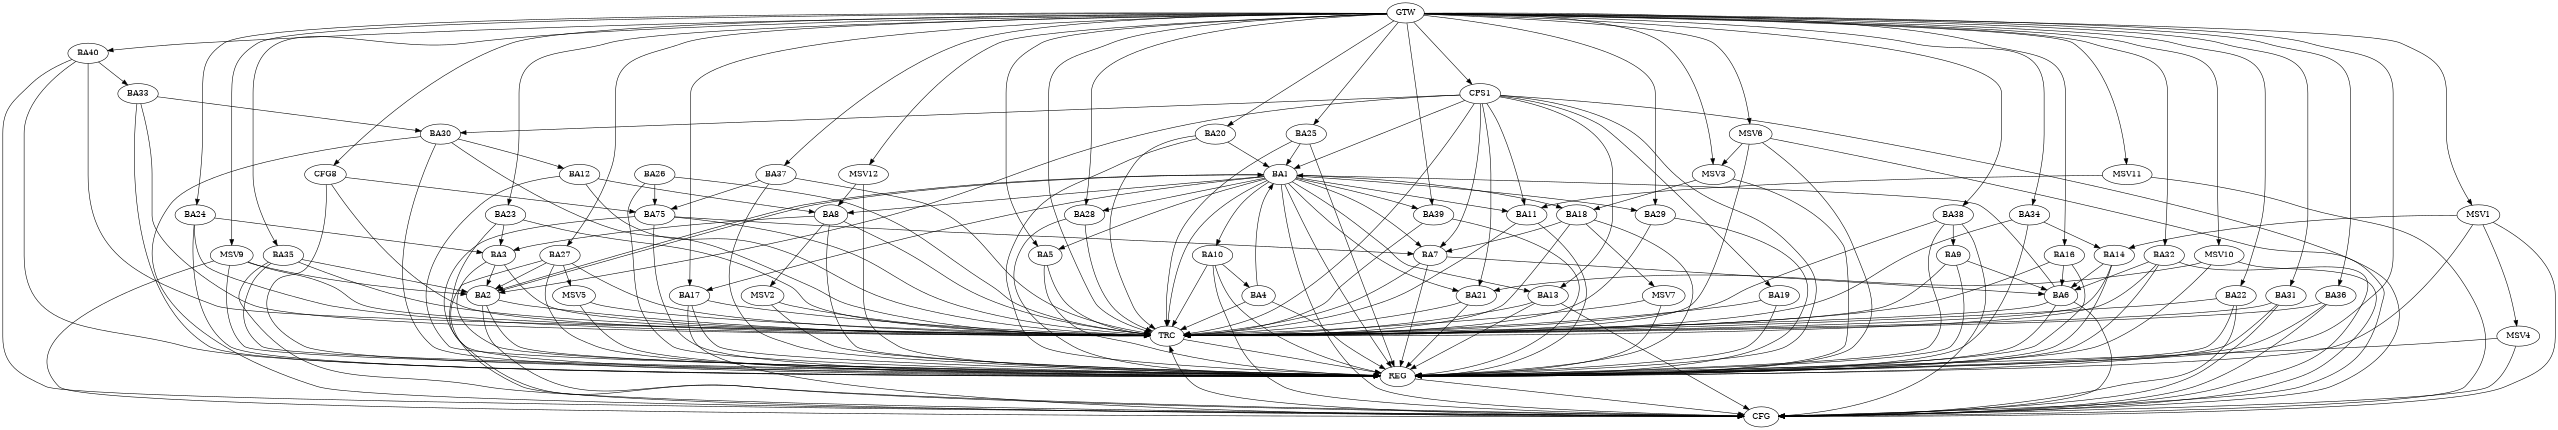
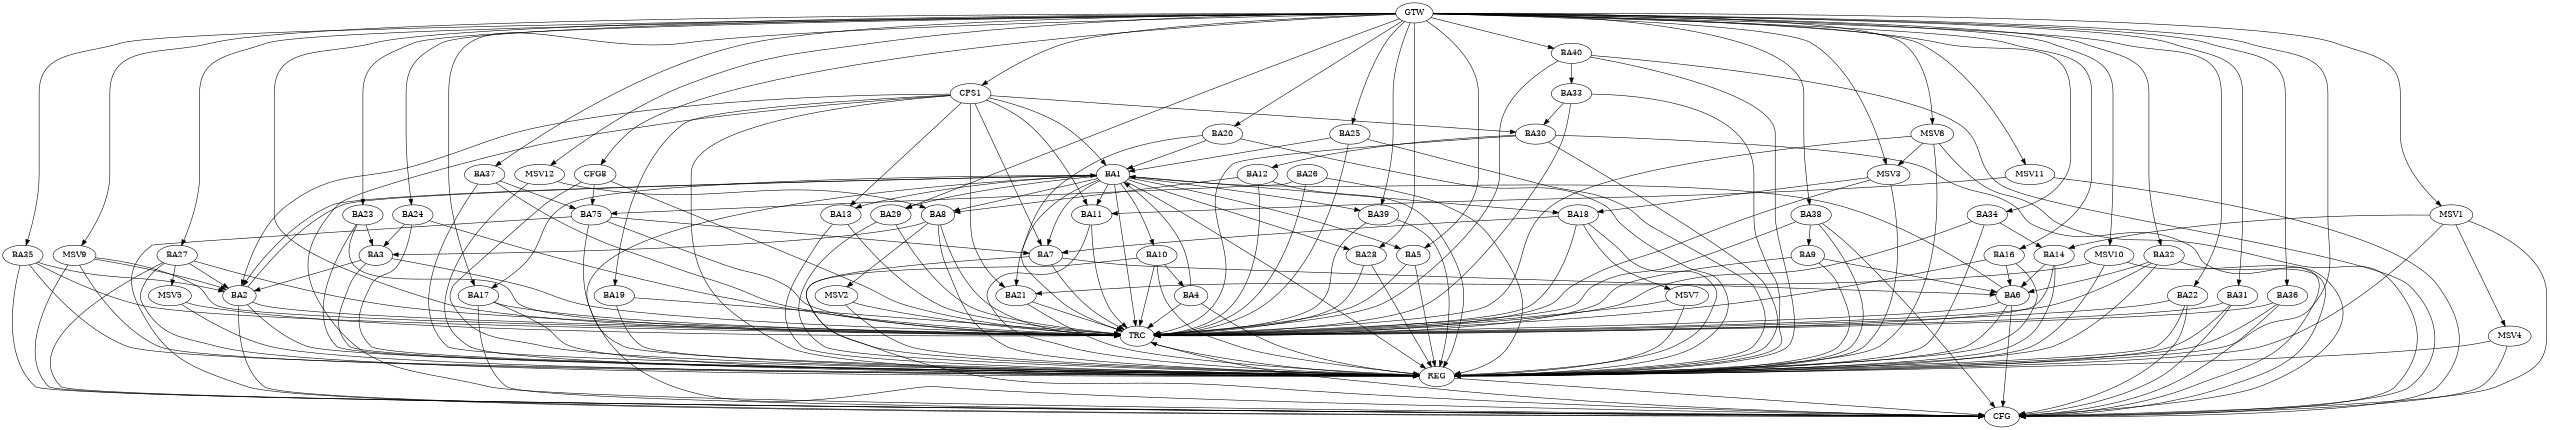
edge "CPS1" -> "TRC": now "MSV3" -> "TRC"
edge "BA13" -> "CFG": removed
